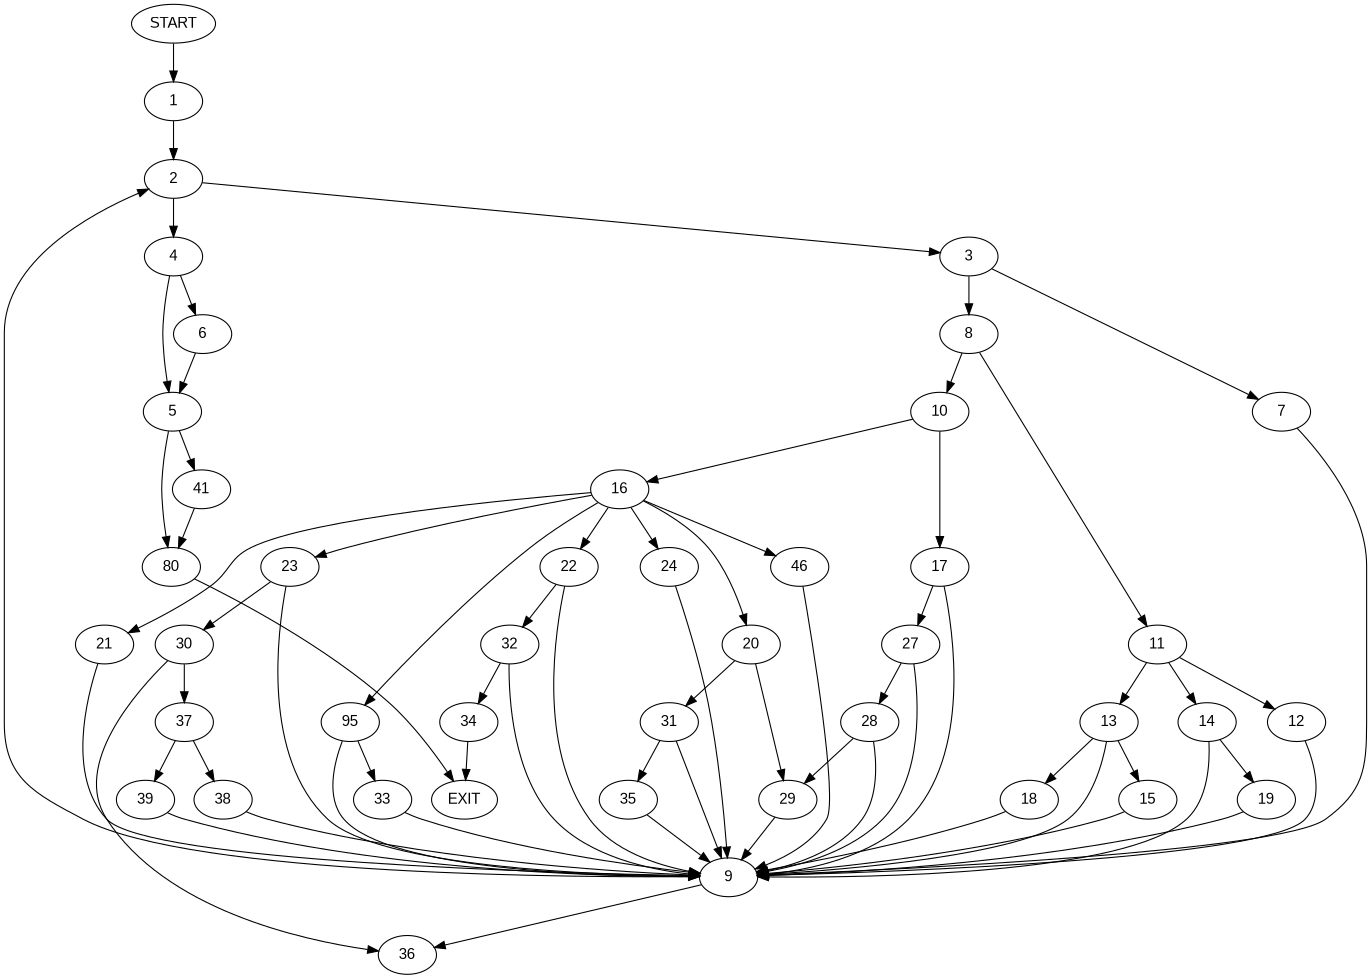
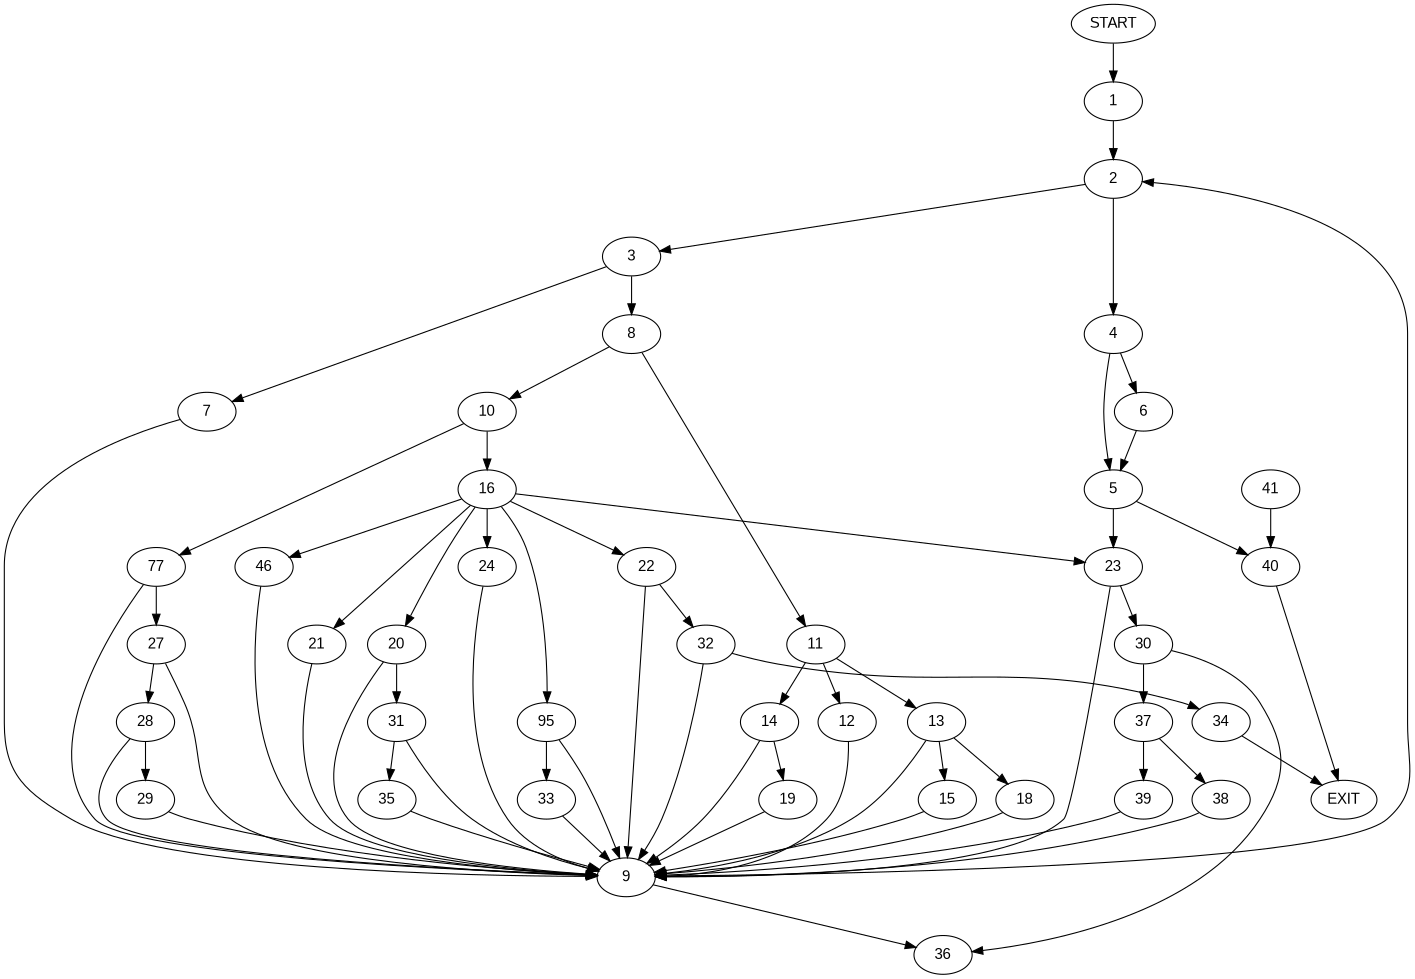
edge "5" -> "41": now "5" -> "23"
node "80": label "80" -> "40"
node "17": label "17" -> "77"
edge "20" -> "29": now "20" -> "9"
